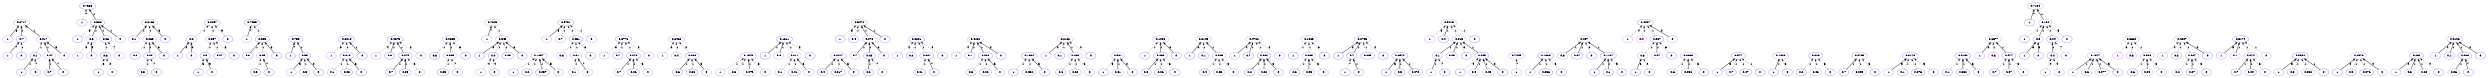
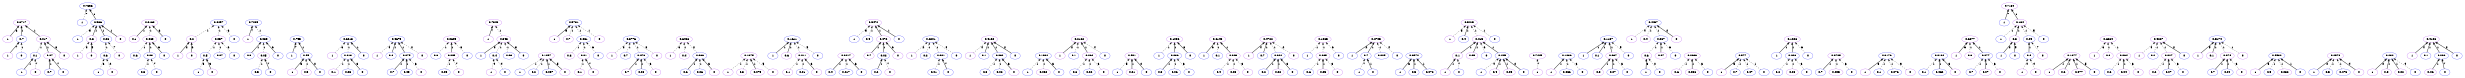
edge "0.1137" -> "0.037": reversed
edge "0.026" -> "0.1026": added, label "1"
